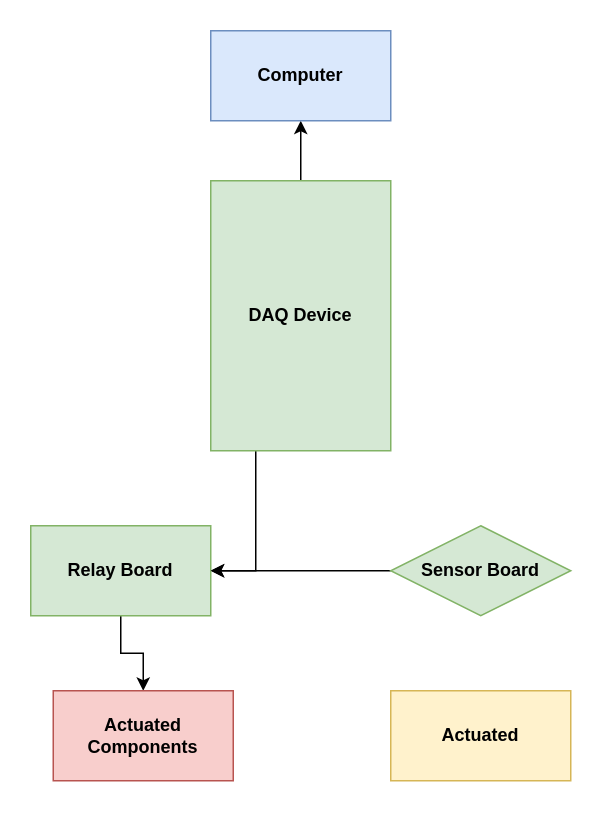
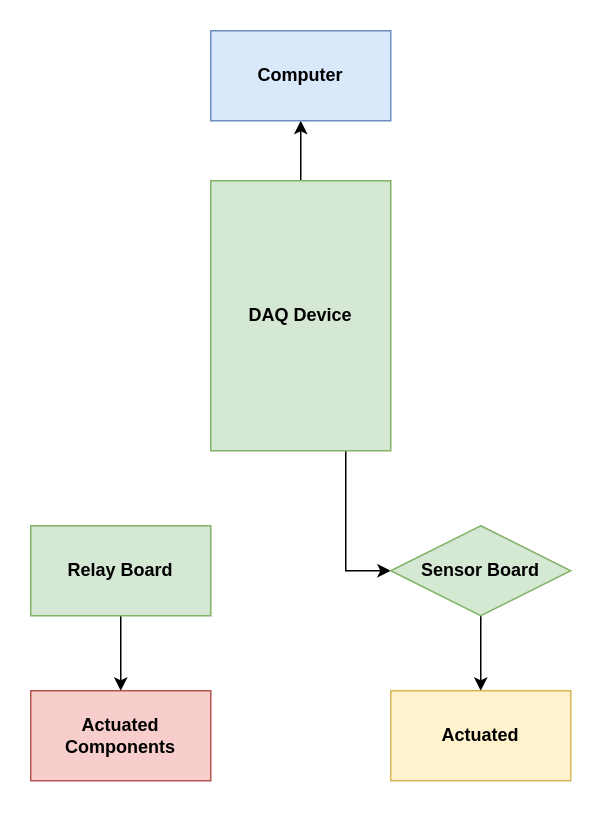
edge "DAQ Device" -> "Relay Board": removed
edge "DAQ Device" -> "Sensor Board": added
edge "Sensor Board" -> "Relay Board": now "Sensor Board" -> "Actuated"
node "Actuated Components": moved (143, 736) -> (121, 736)
